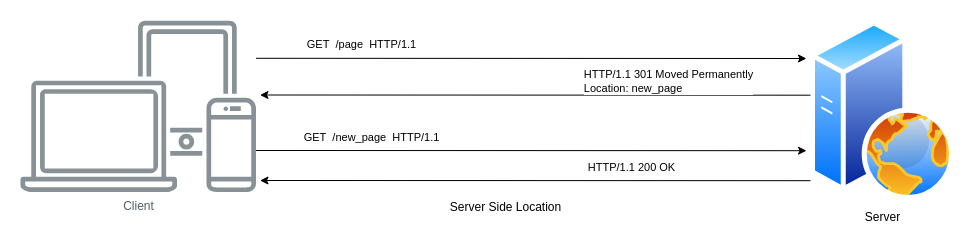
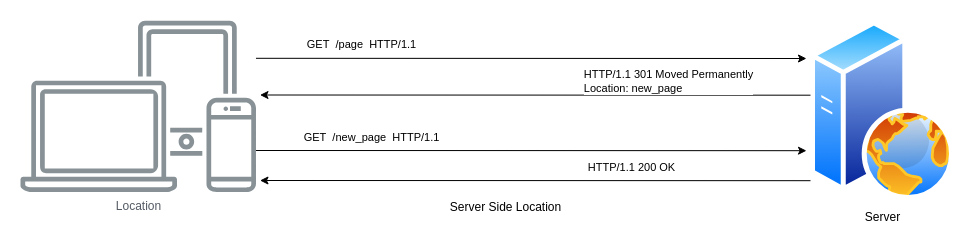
node "Client": label "Client" -> "Location"
